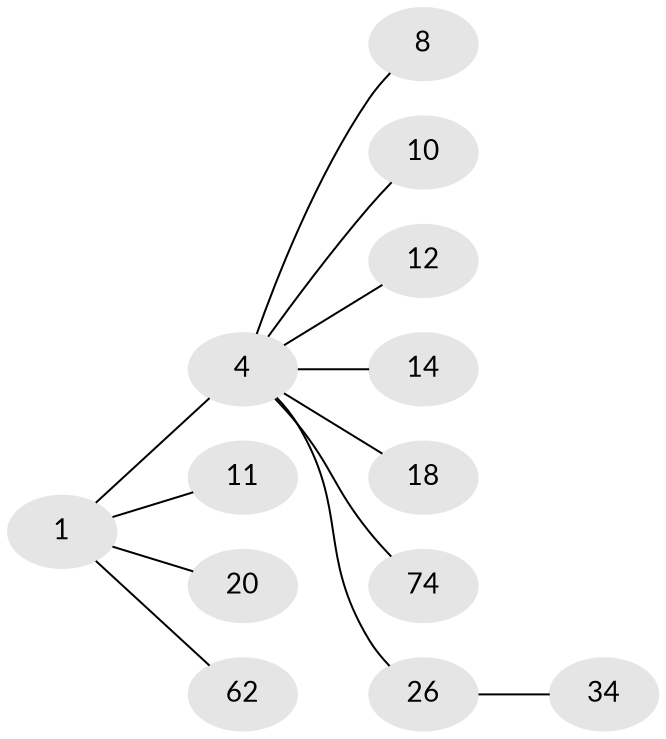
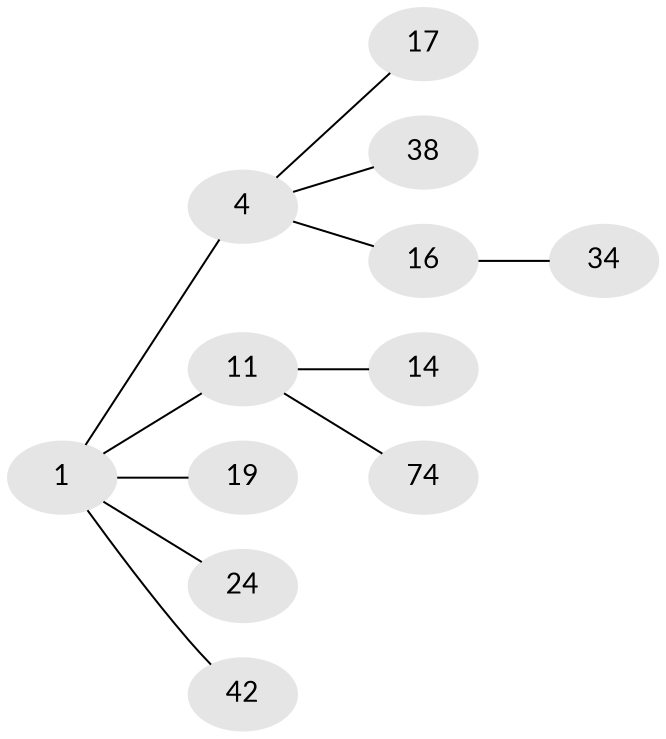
node "8": removed
node "10": removed
node "12": label "12" -> "17"
edge "4" -- "14": now "11" -- "14"
node "19": added
node "18": label "18" -> "38"
edge "4" -- "74": now "11" -- "74"
node "20": label "20" -> "24"
node "62": label "62" -> "42"
node "26": label "26" -> "16"
